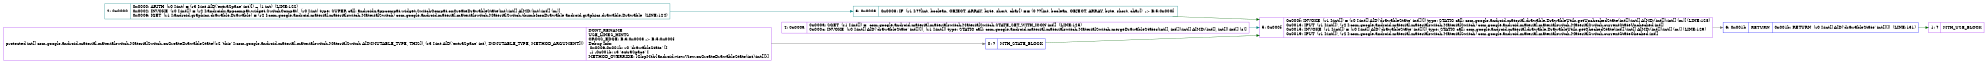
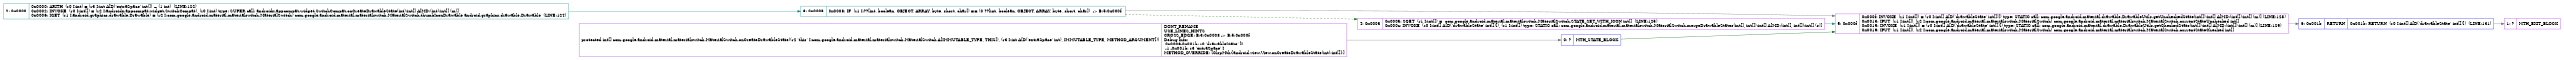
edge "3: 0x0008" -> "4: 0x000a": added
edge "3: 0x0008" -> "5: 0x000f": color darkgreen -> gray40
node "1: ?": text "MTH_USE_BLOCK" -> "MTH_EXIT_BLOCK"
edge "6: 0x001b" -> "1: ?": color darkgreen -> gray40
